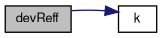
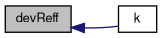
edge "devReff" -> "k": reversed
